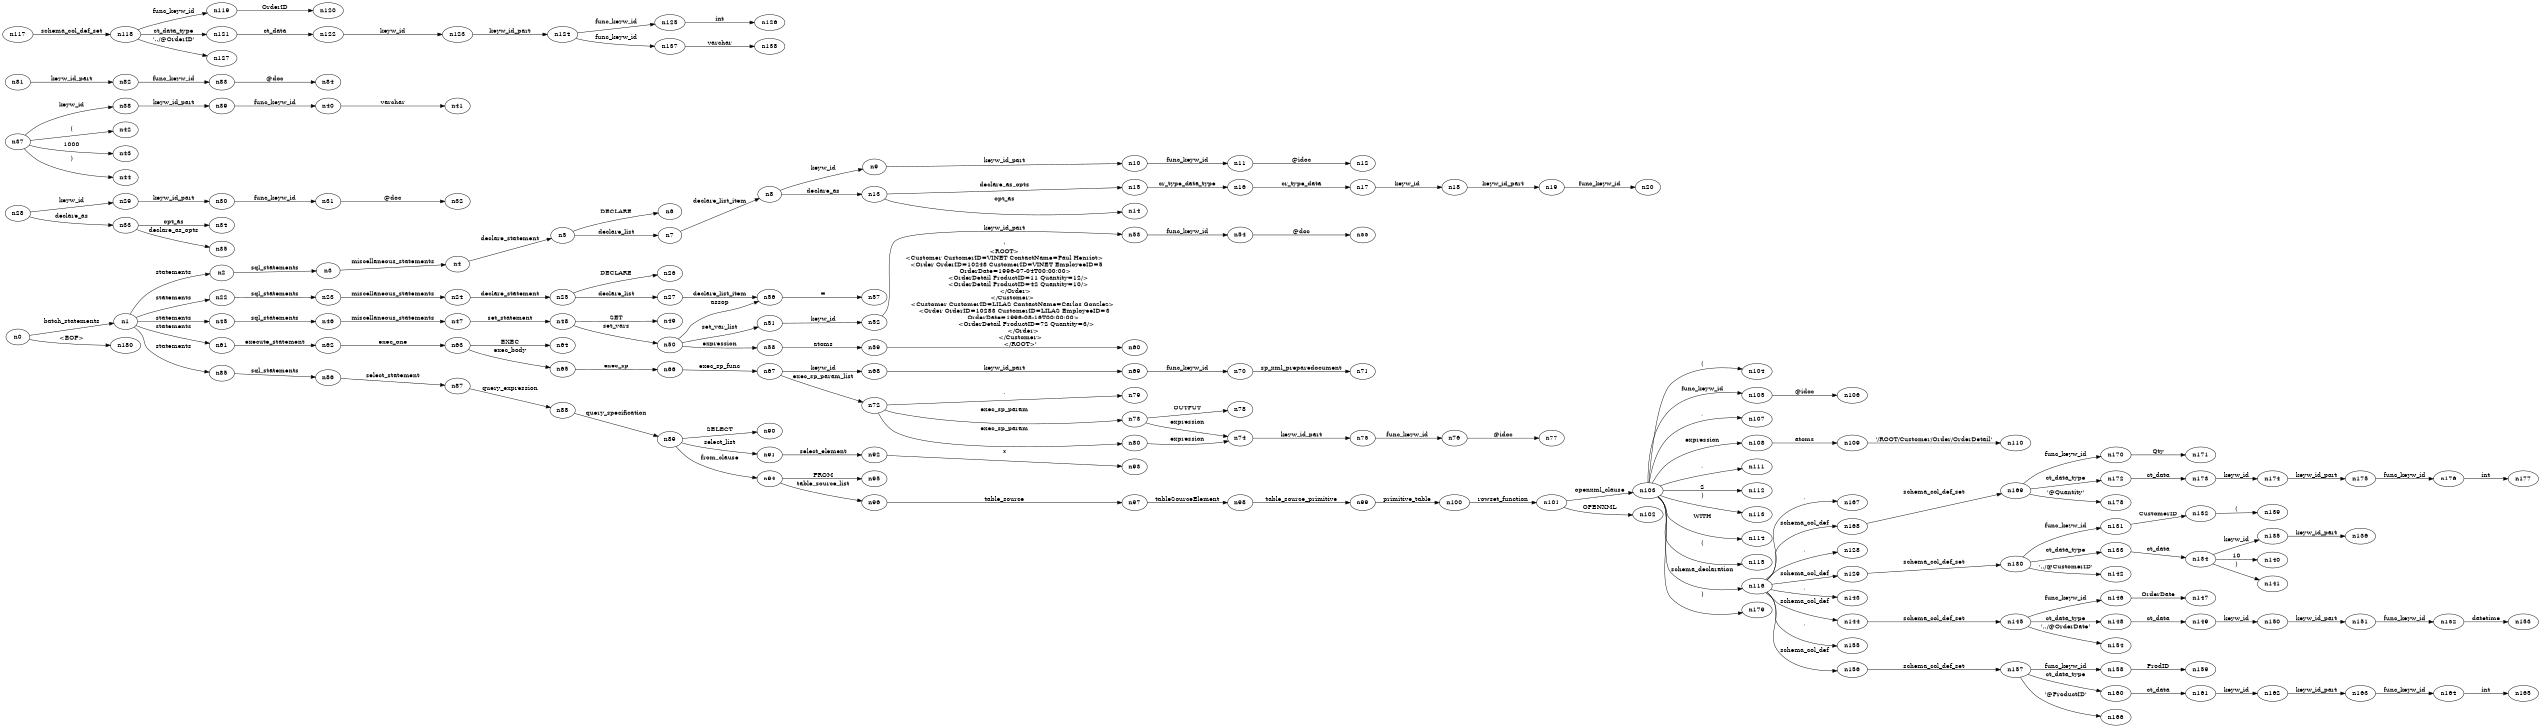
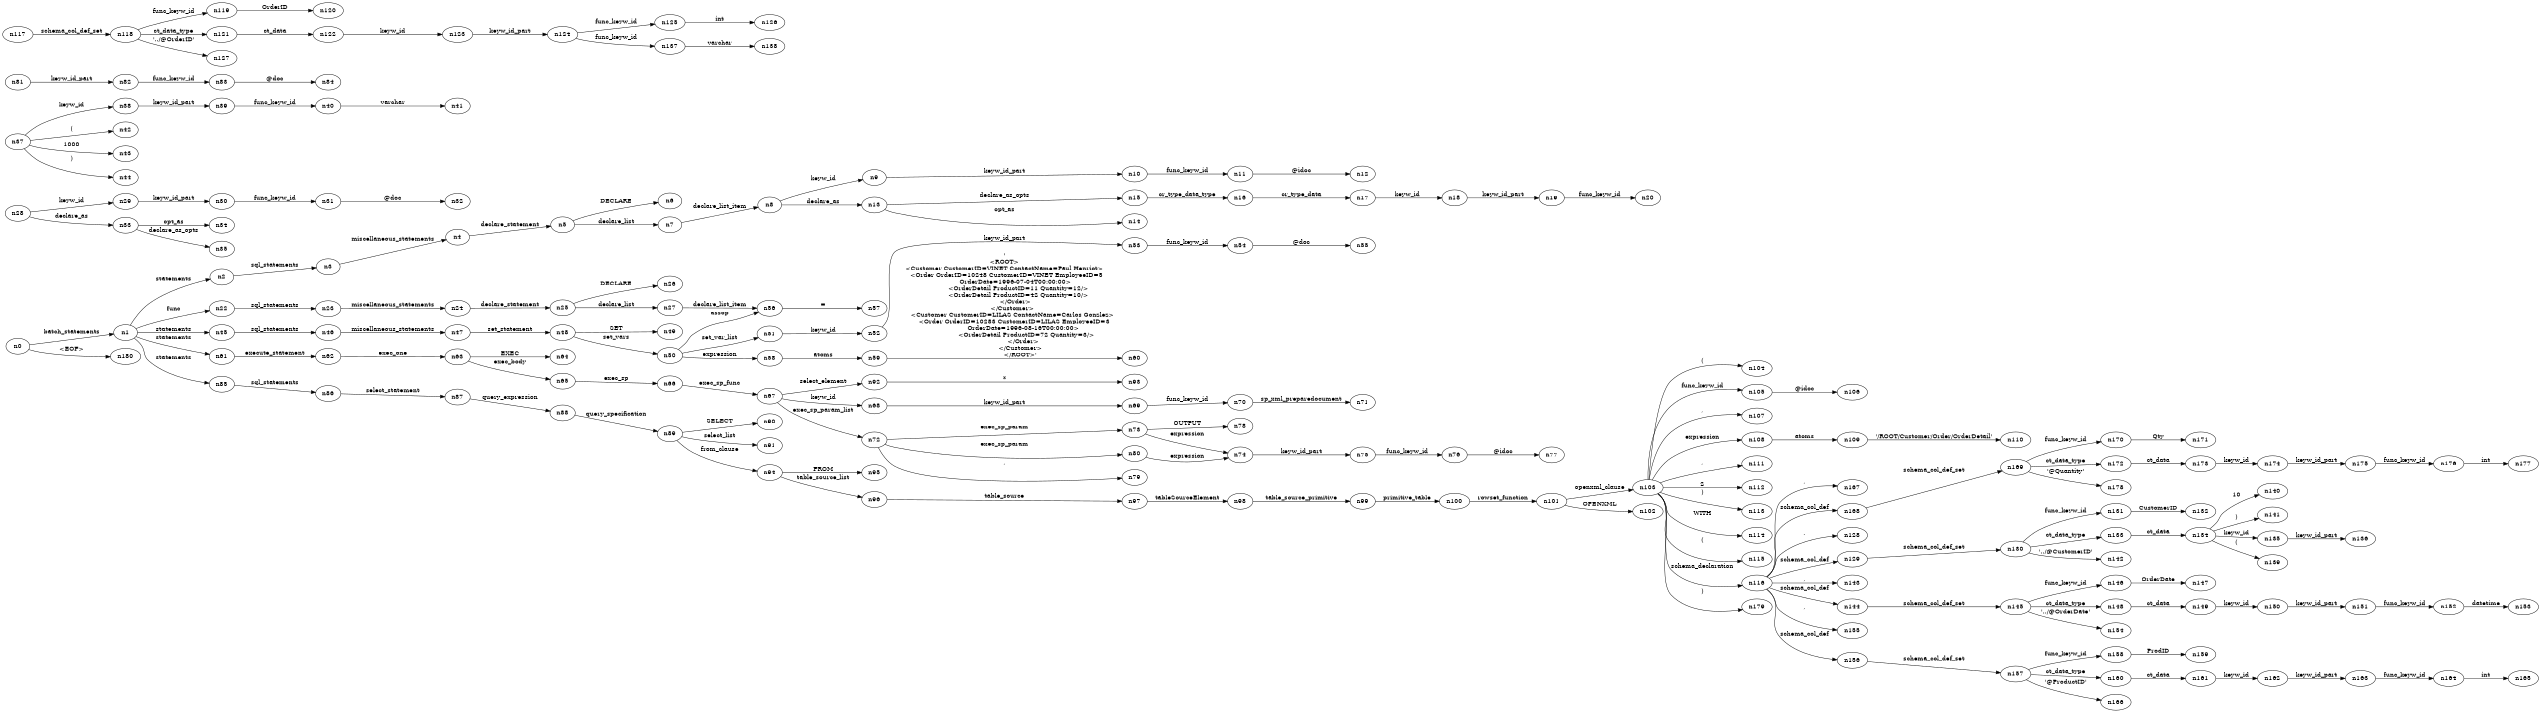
edge "n1" -> "n22": label "statements" -> "func"
edge "n91" -> "n92": now "n67" -> "n92"
edge "n132" -> "n139": now "n134" -> "n139"
